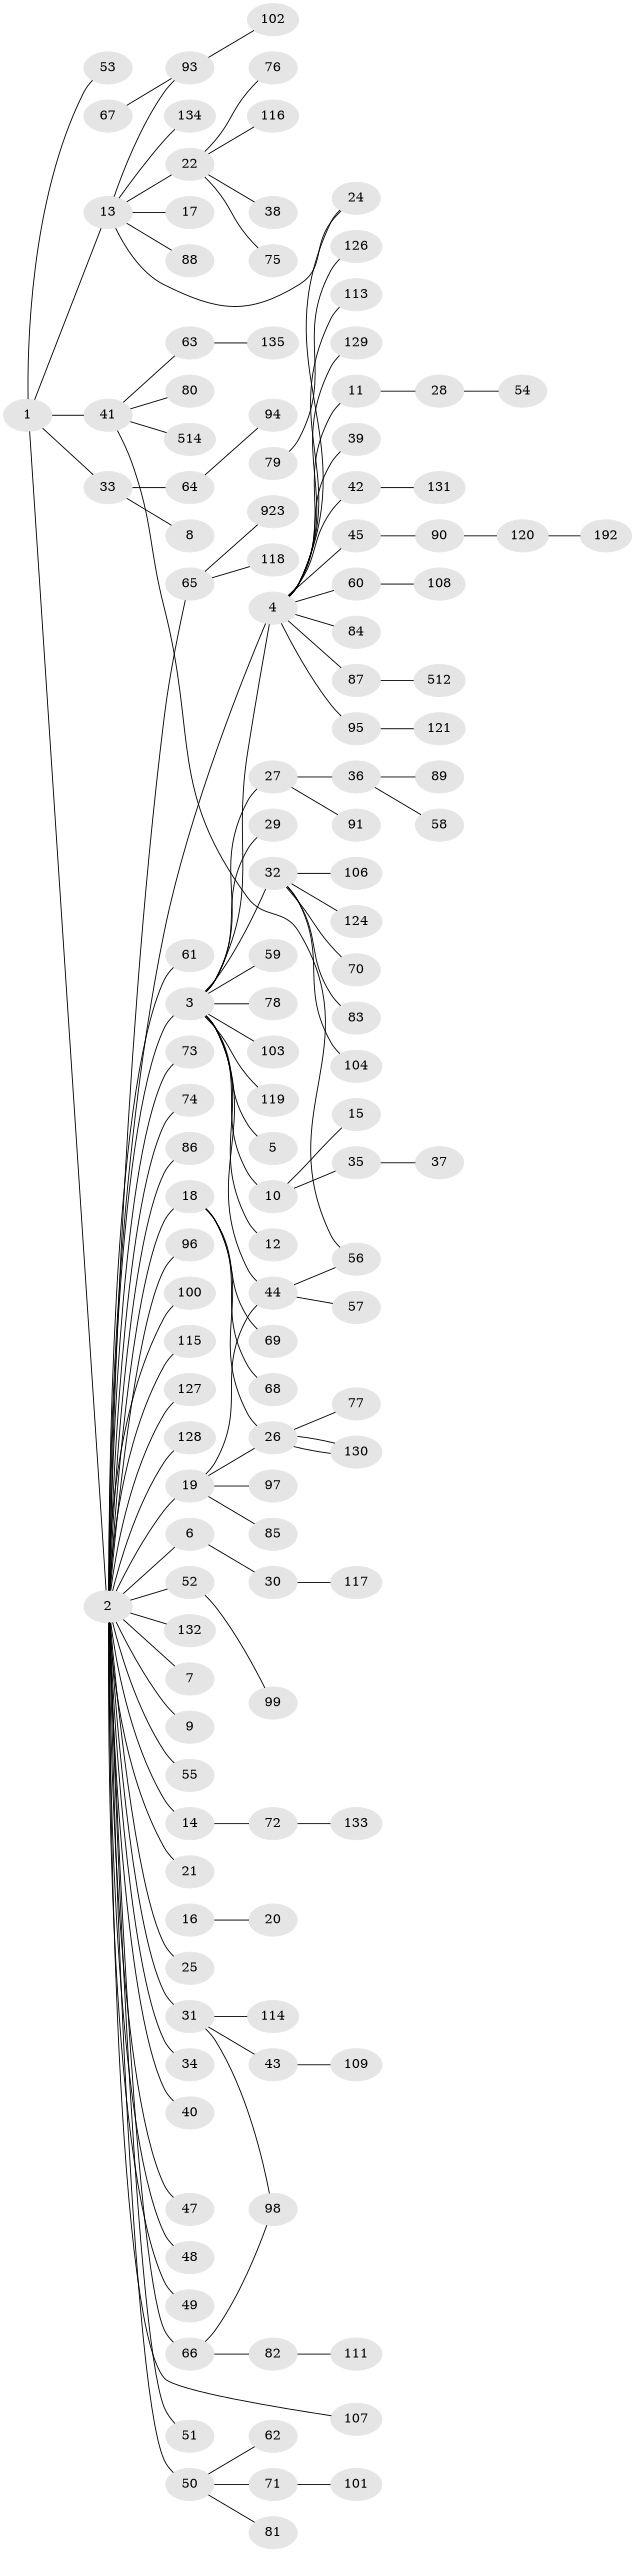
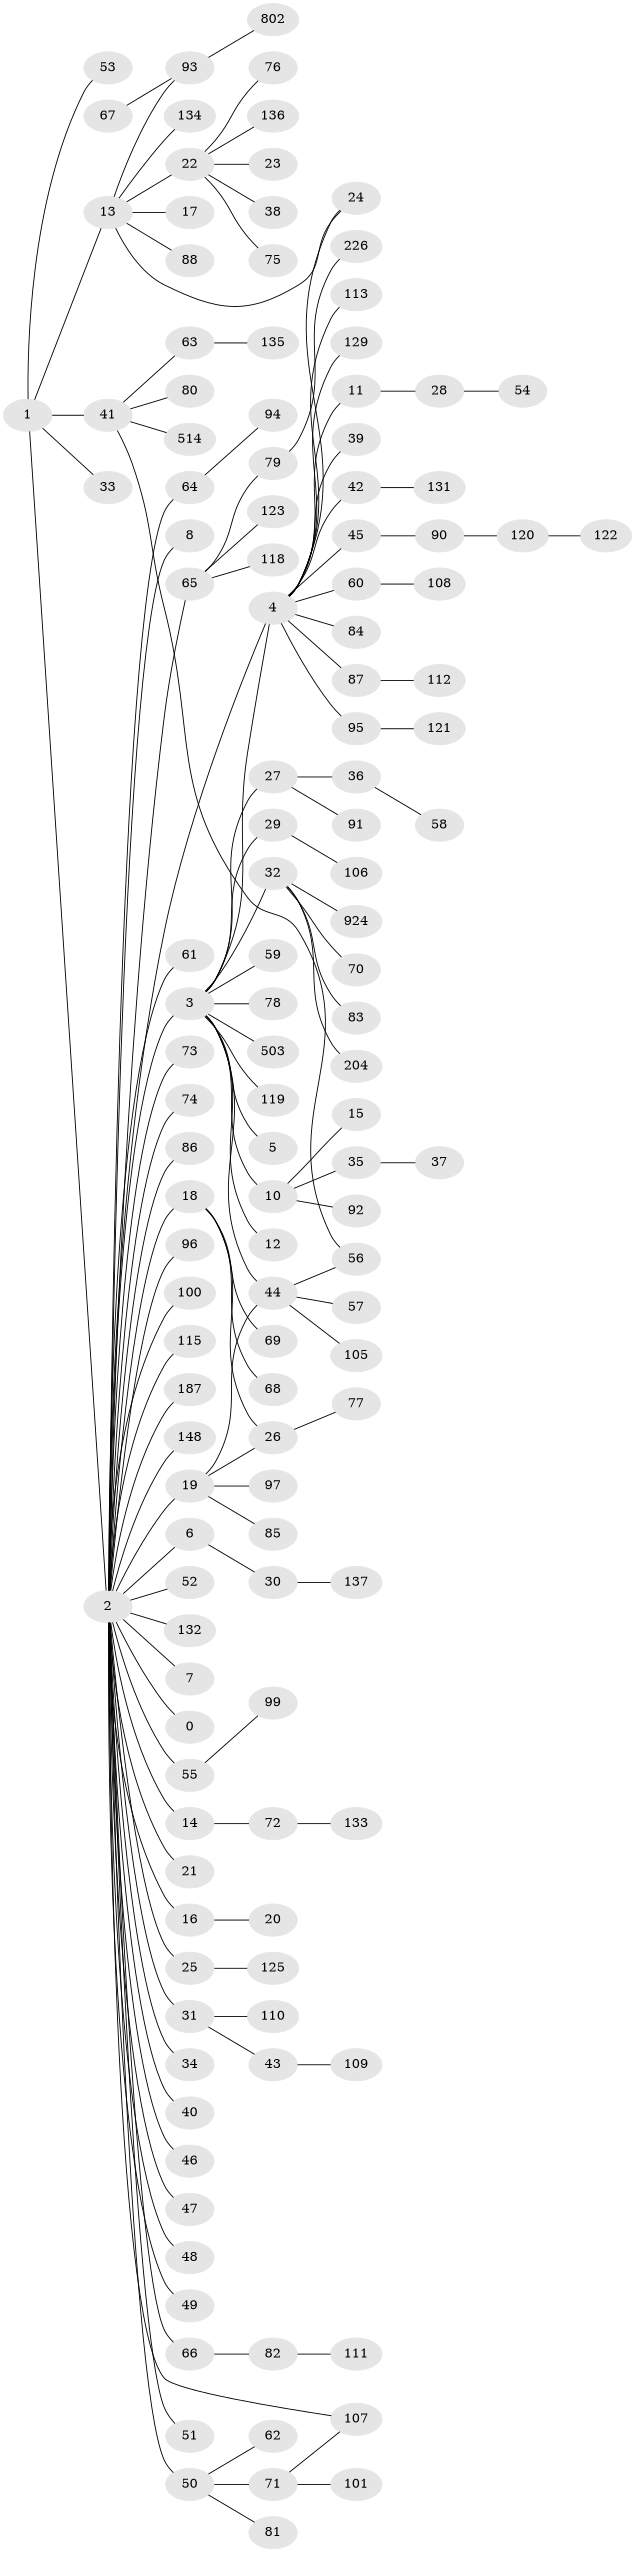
node "102": label "102" -> "802"
node "116": label "116" -> "136"
node "23": added
node "126": label "126" -> "226"
edge "33" -- "64": now "2" -- "64"
node "923": label "923" -> "123"
edge "33" -- "8": now "2" -- "8"
edge "79" -- "65": added
node "192": label "192" -> "122"
node "512": label "512" -> "112"
node "89": removed
edge "32" -- "106": now "29" -- "106"
node "124": label "124" -> "924"
node "103": label "103" -> "503"
node "104": label "104" -> "204"
node "92": added
node "105": added
node "127": label "127" -> "187"
node "128": label "128" -> "148"
node "130": removed
node "117": label "117" -> "137"
edge "52" -- "99": now "55" -- "99"
node "9": label "9" -> "0"
edge "2" -- "16": added
node "125": added
node "114": label "114" -> "110"
node "46": added
node "98": removed
edge "107" -- "71": added
